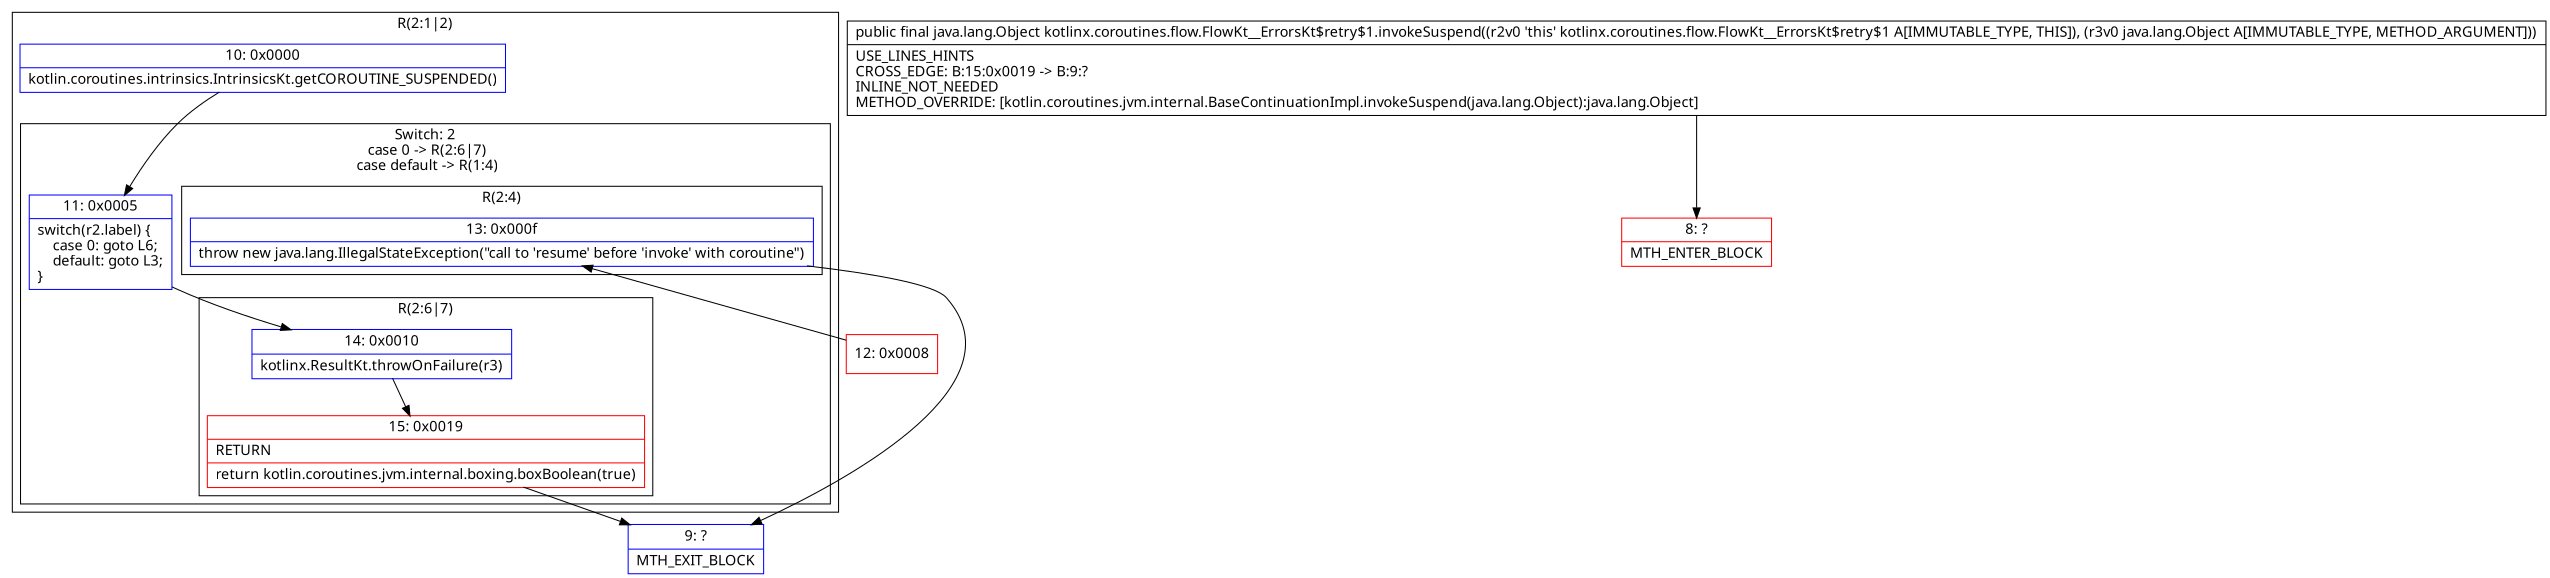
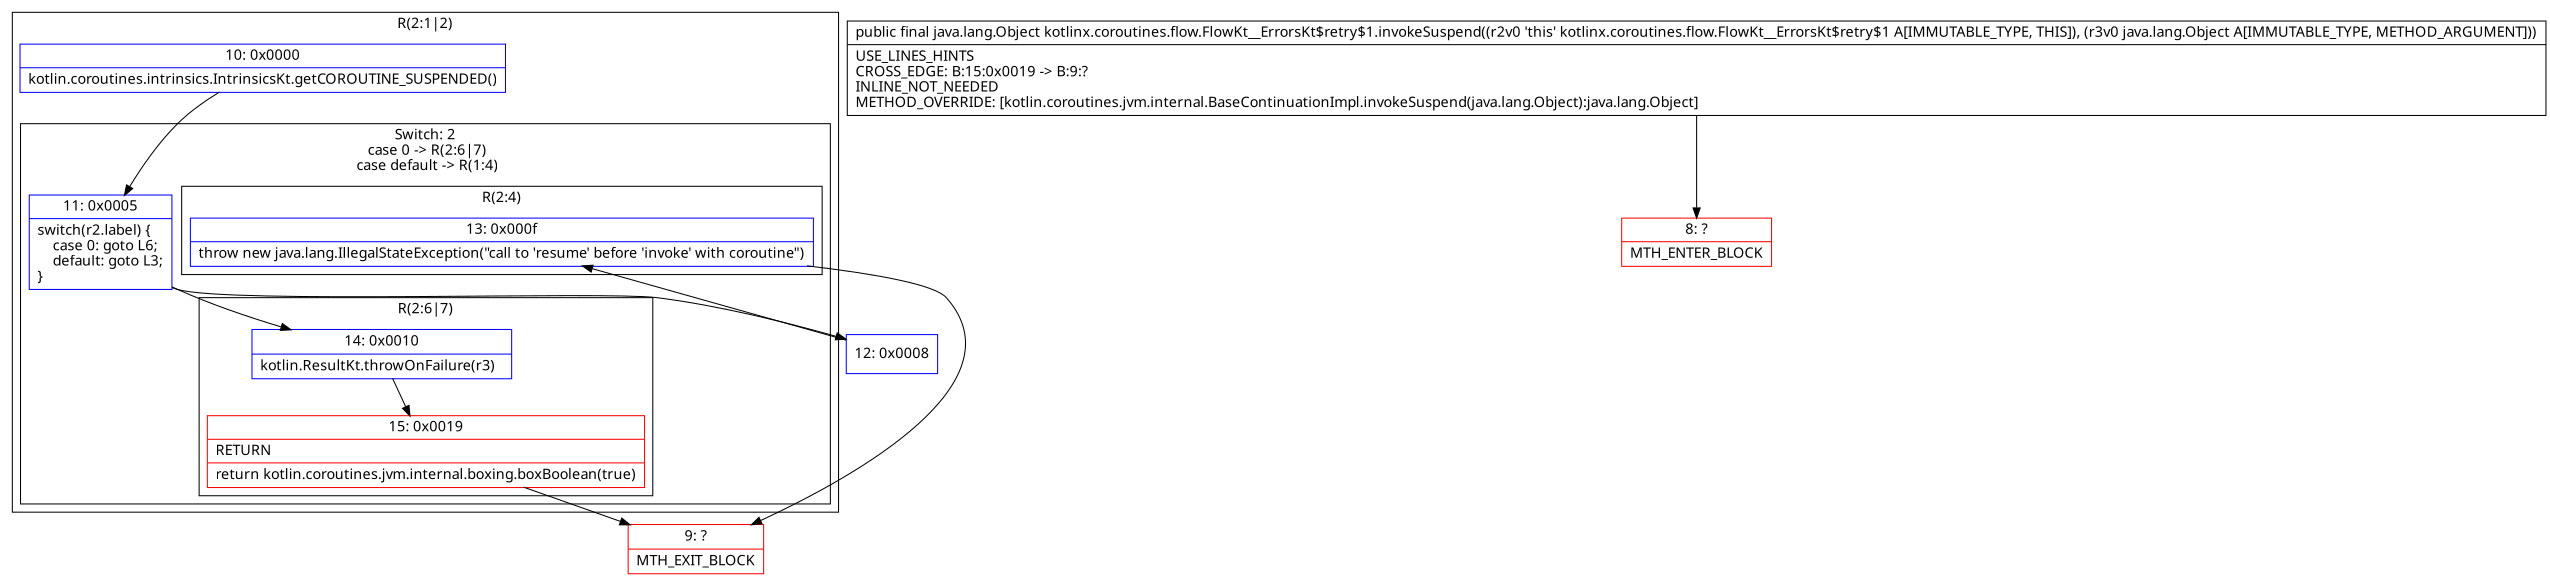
edge "11: 0x0005" -> "12: 0x0008": added
node "12: 0x0008": color red -> blue
node "14: 0x0010": text "kotlinx.ResultKt.throwOnFailure(r3)" -> "kotlin.ResultKt.throwOnFailure(r3)"
node "9: ?": color blue -> red
